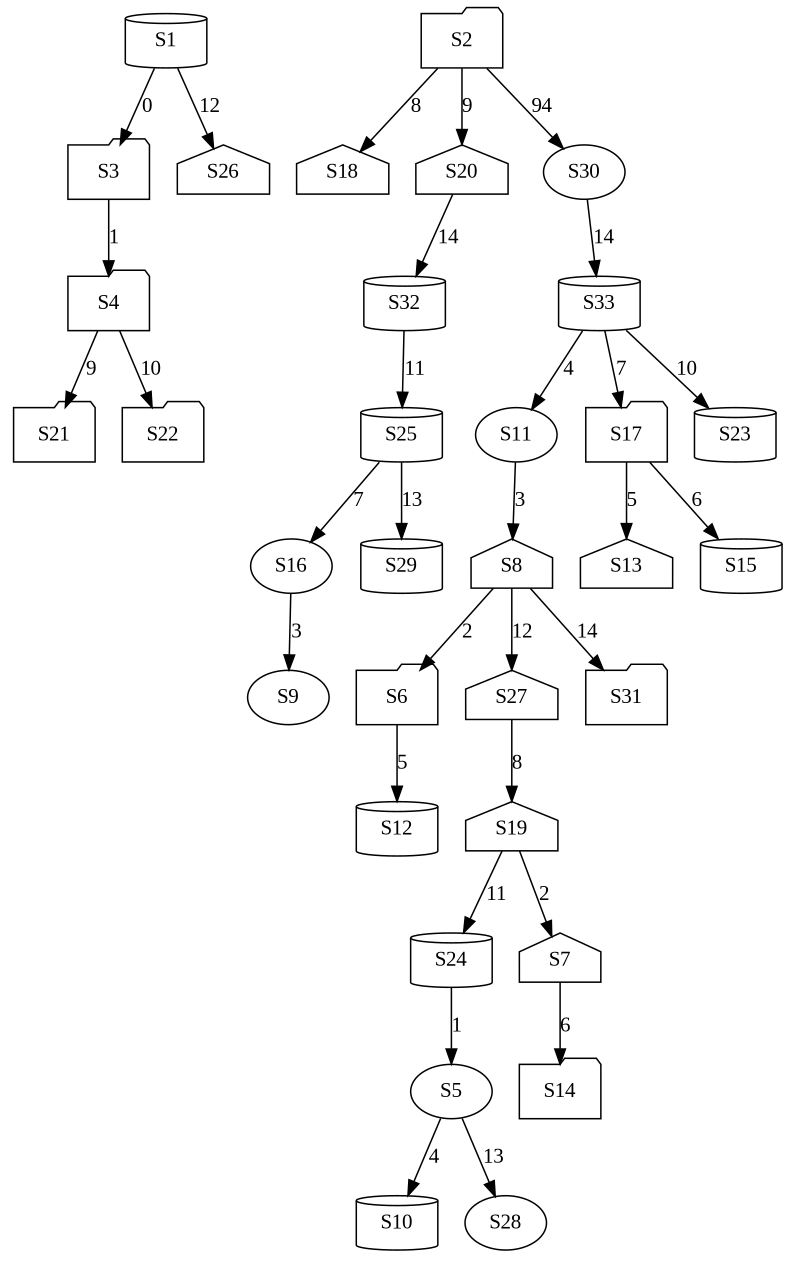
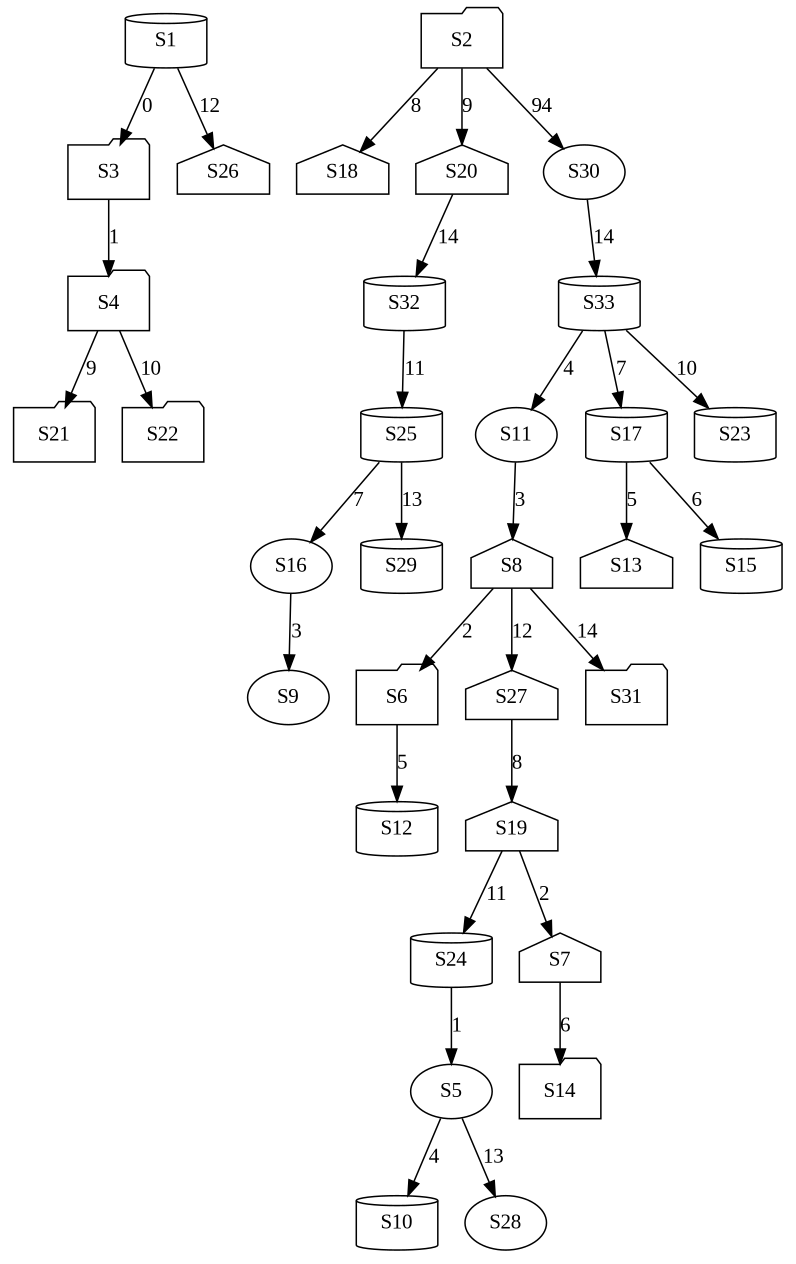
node "S17": shape folder -> cylinder
